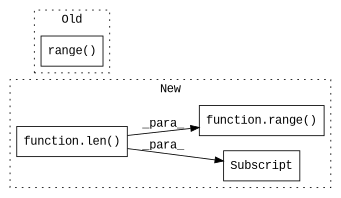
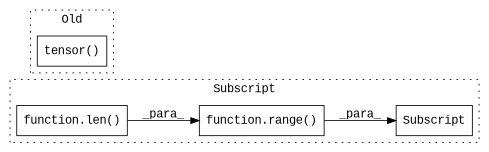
node "range()": label "range()" -> "tensor()"
cluster "New": label "New" -> "Subscript"
edge "function.len()" -> "Subscript": now "function.range()" -> "Subscript"
